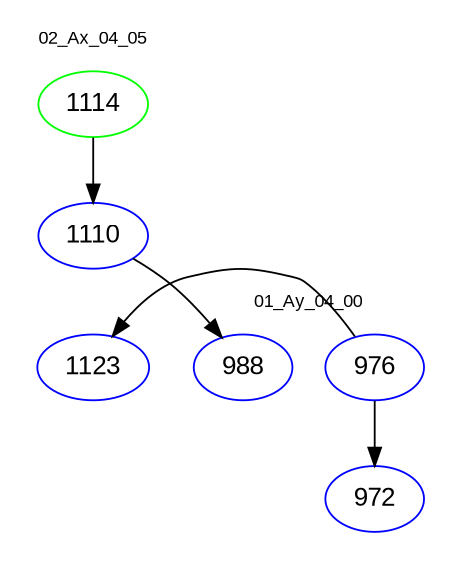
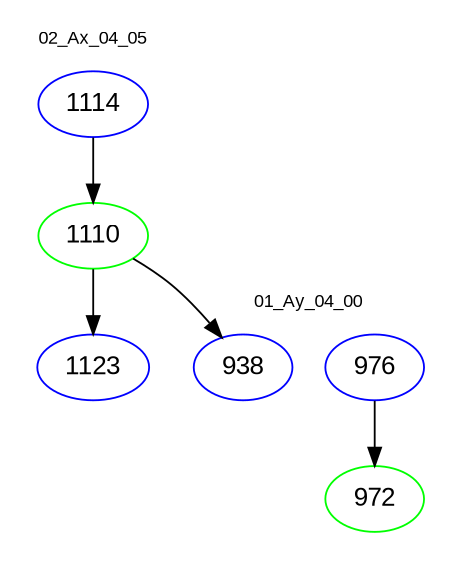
node "1114": color green -> blue
node "1110": color blue -> green
edge "976" -> "1123": now "1110" -> "1123"
node "988": label "988" -> "938"
node "972": color blue -> green
